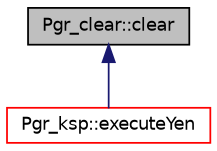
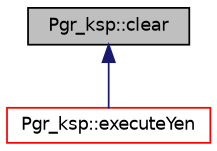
node "Pgr_clear::clear": label "Pgr_clear::clear" -> "Pgr_ksp::clear"
